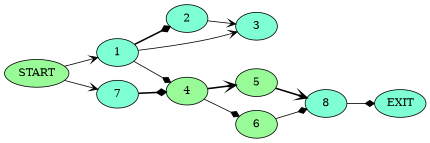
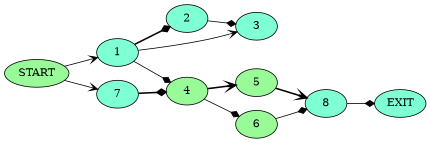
edge "2" -> "3": arrowhead vee -> diamond
